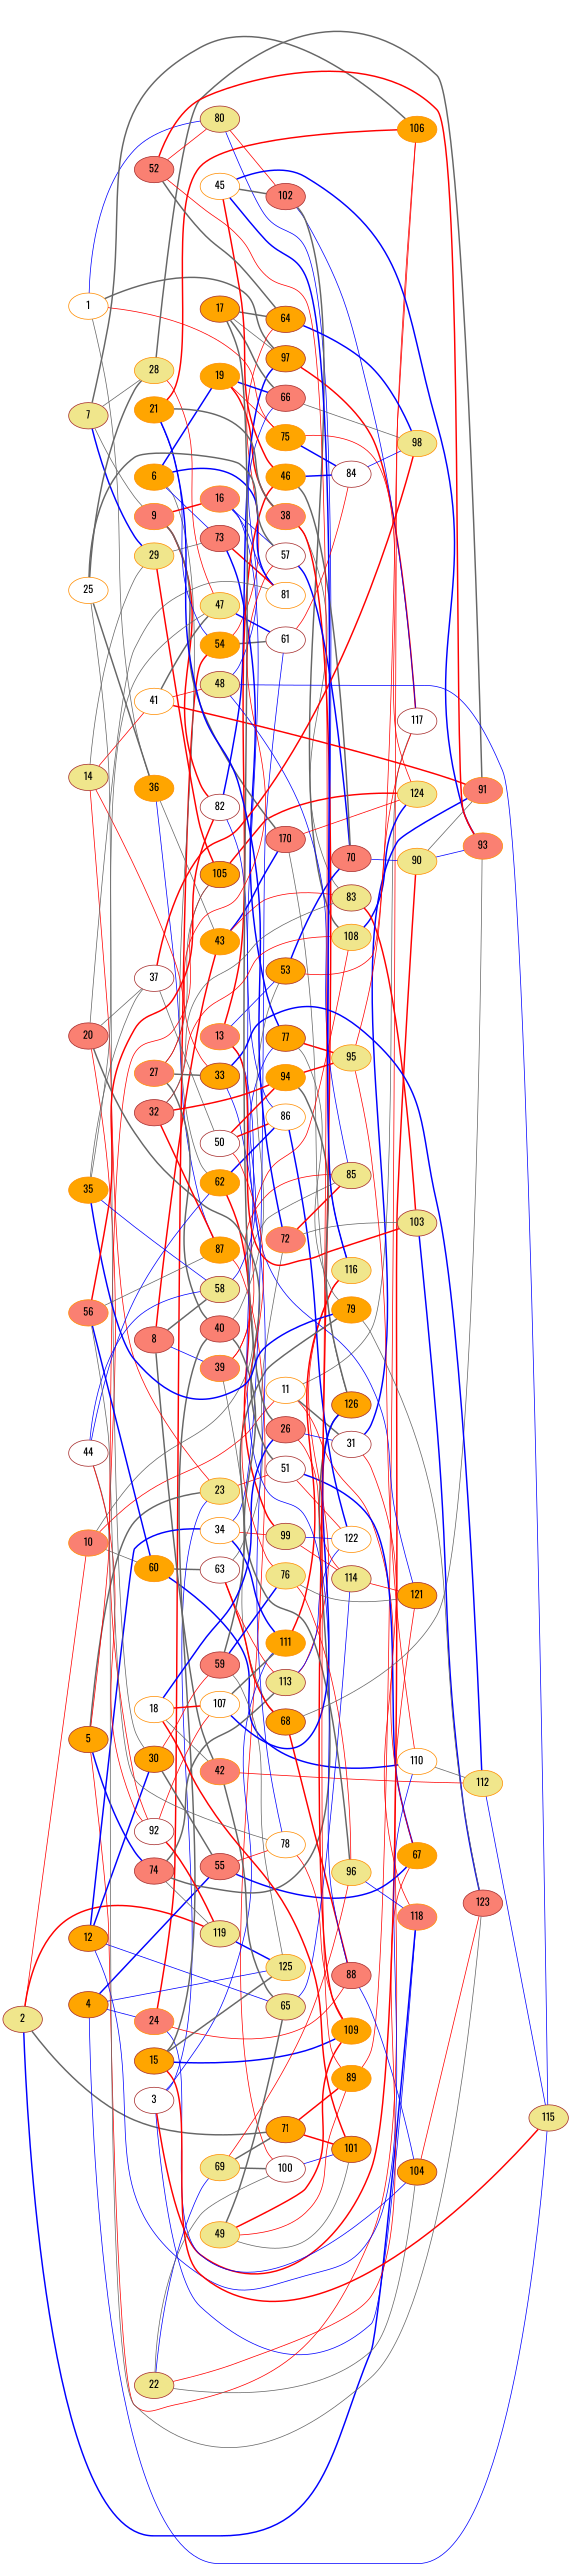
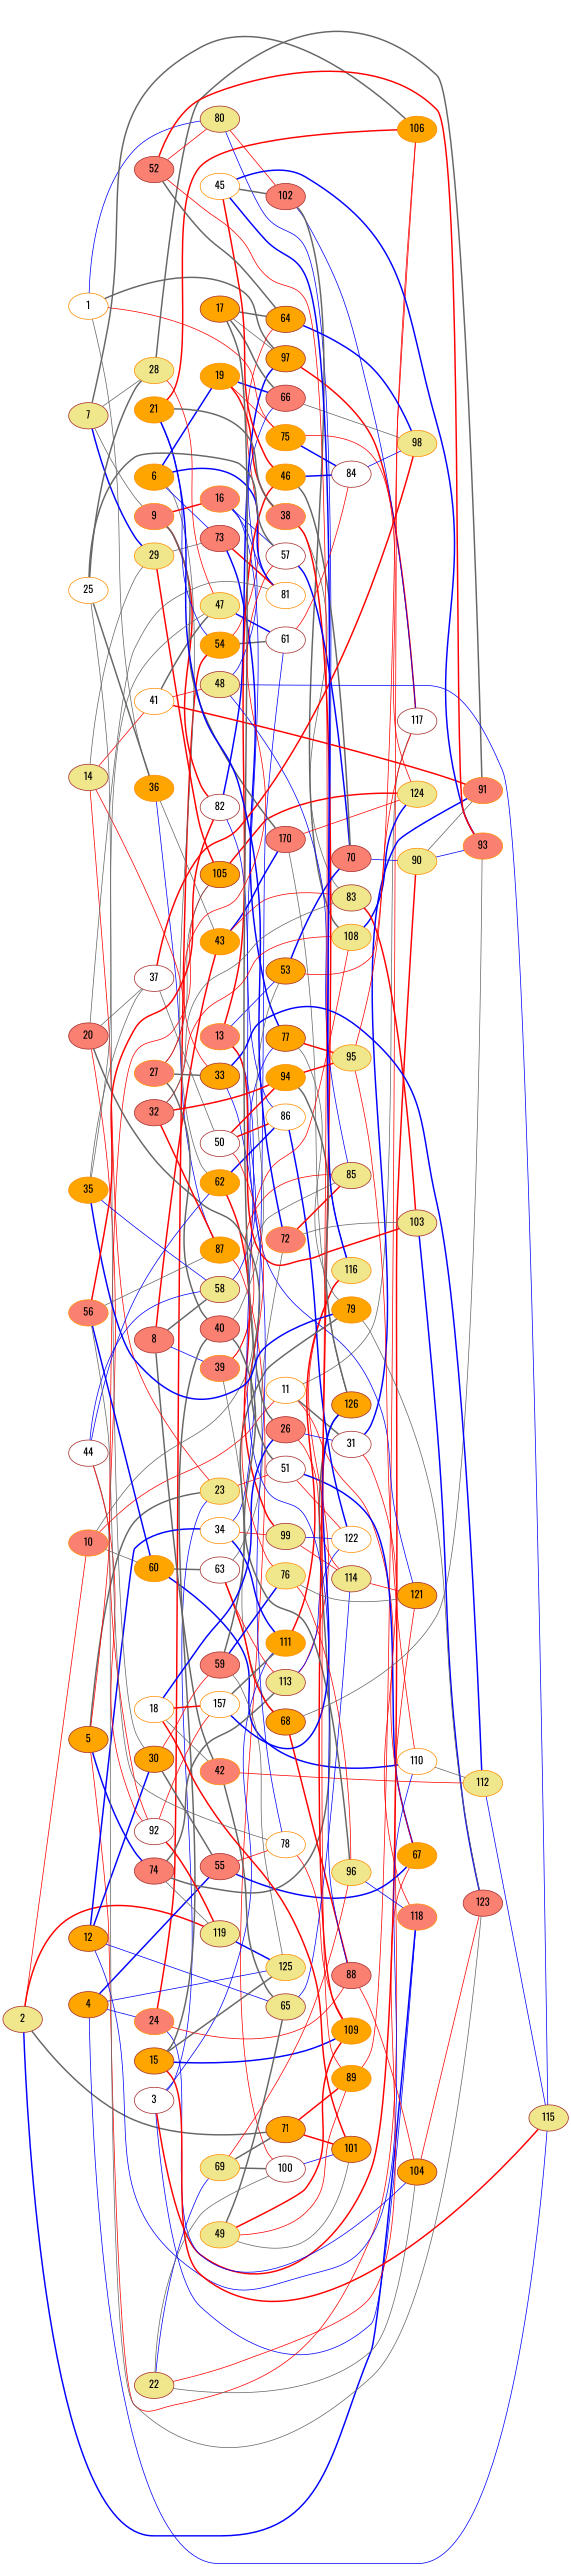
node "107": label "107" -> "157"
edge "88" -- "104": color blue -> red
